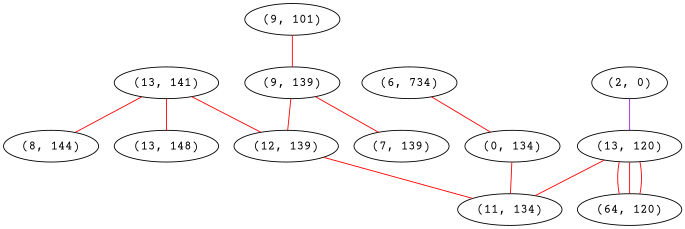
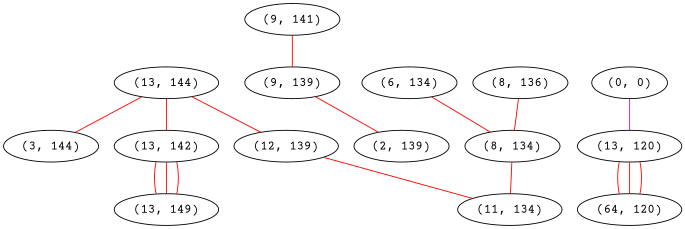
node "(9, 101)": label "(9, 101)" -> "(9, 141)"
node "(13, 141)": label "(13, 141)" -> "(13, 144)"
node "(6, 734)": label "(6, 734)" -> "(6, 134)"
node "(8, 136)": added
node "(2, 0)": label "(2, 0)" -> "(0, 0)"
edge "(9, 139)" -- "(12, 139)": removed
node "(8, 144)": label "(8, 144)" -> "(3, 144)"
node "(13, 148)": label "(13, 148)" -> "(13, 142)"
node "(7, 139)": label "(7, 139)" -> "(2, 139)"
node "(0, 134)": label "(0, 134)" -> "(8, 134)"
edge "(13, 120)" -- "(11, 134)": removed
node "(13, 149)": added
